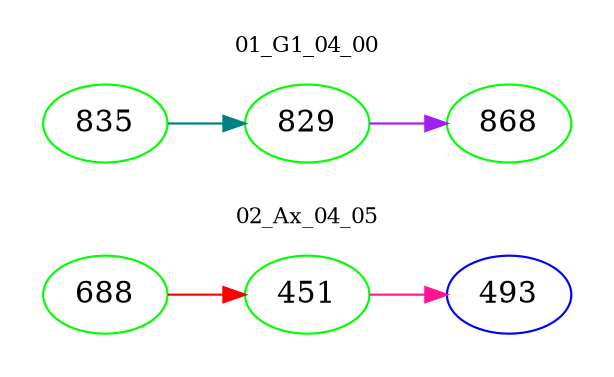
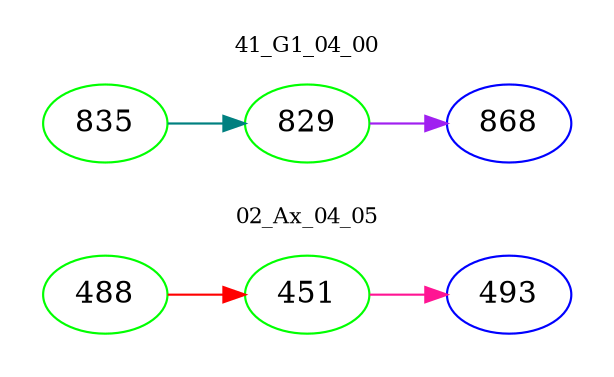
cluster "01_G1_04_00": label "01_G1_04_00" -> "41_G1_04_00"
node "868": color green -> blue
node "688": label "688" -> "488"
